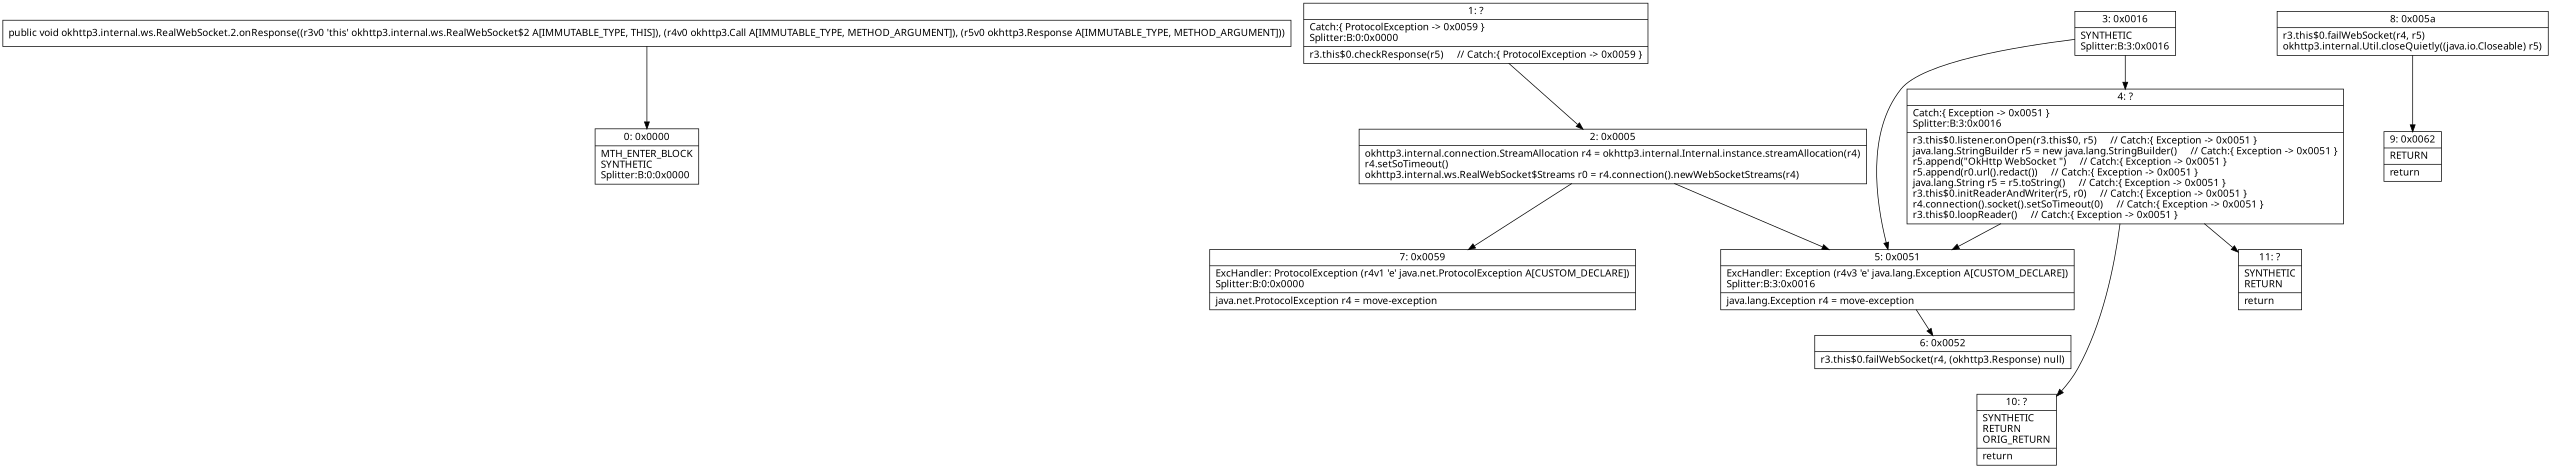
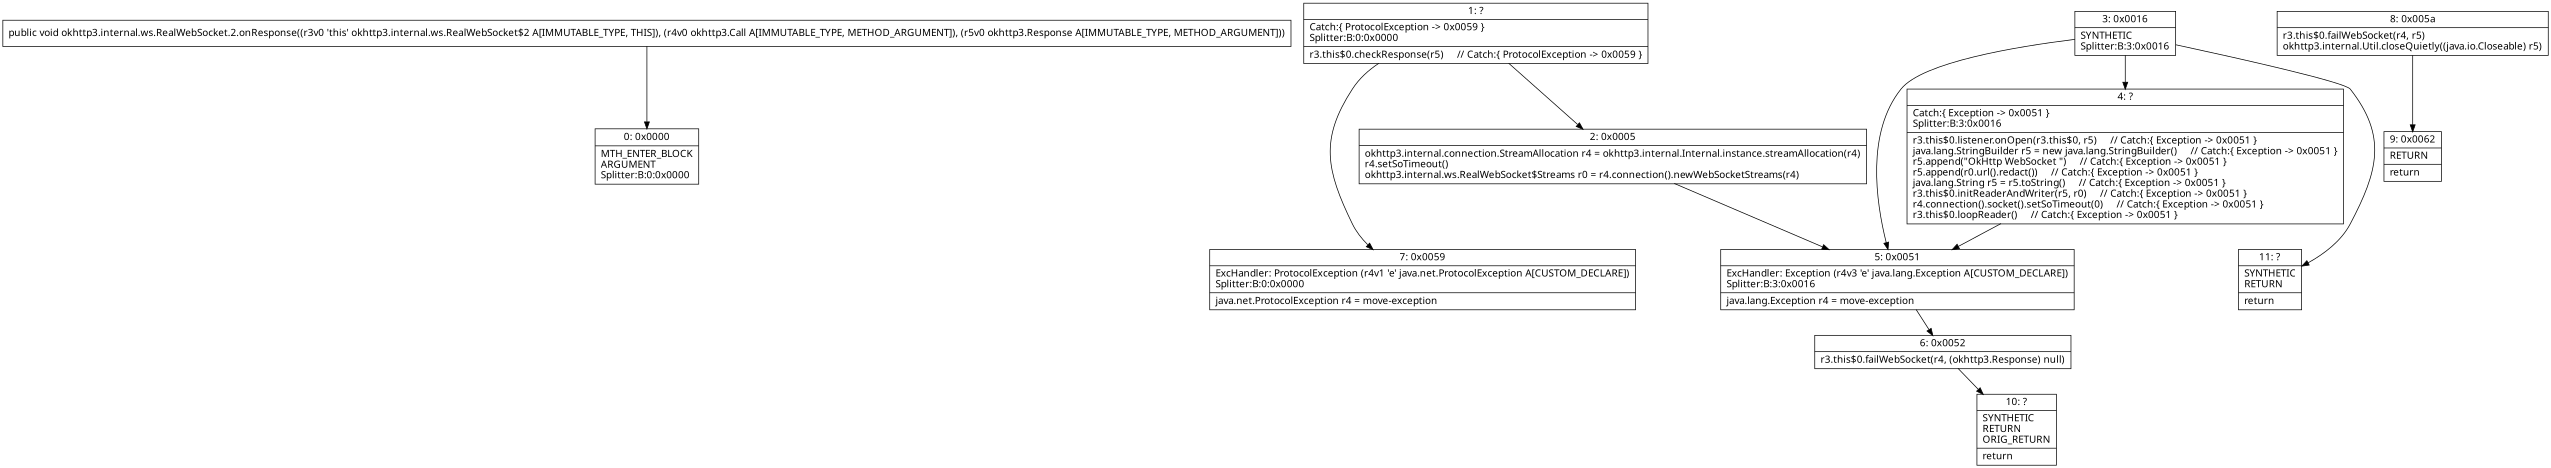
node "0: 0x0000": text "SYNTHETIC" -> "ARGUMENT"
edge "2: 0x0005" -> "7: 0x0059": now "1: ?" -> "7: 0x0059"
edge "4: ?" -> "11: ?": now "3: 0x0016" -> "11: ?"
edge "4: ?" -> "10: ?": now "6: 0x0052" -> "10: ?"
